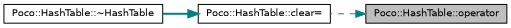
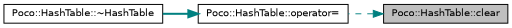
node "Poco::HashTable::clear=": label "Poco::HashTable::clear=" -> "Poco::HashTable::operator="
node "Poco::HashTable::operator": label "Poco::HashTable::operator" -> "Poco::HashTable::clear"
